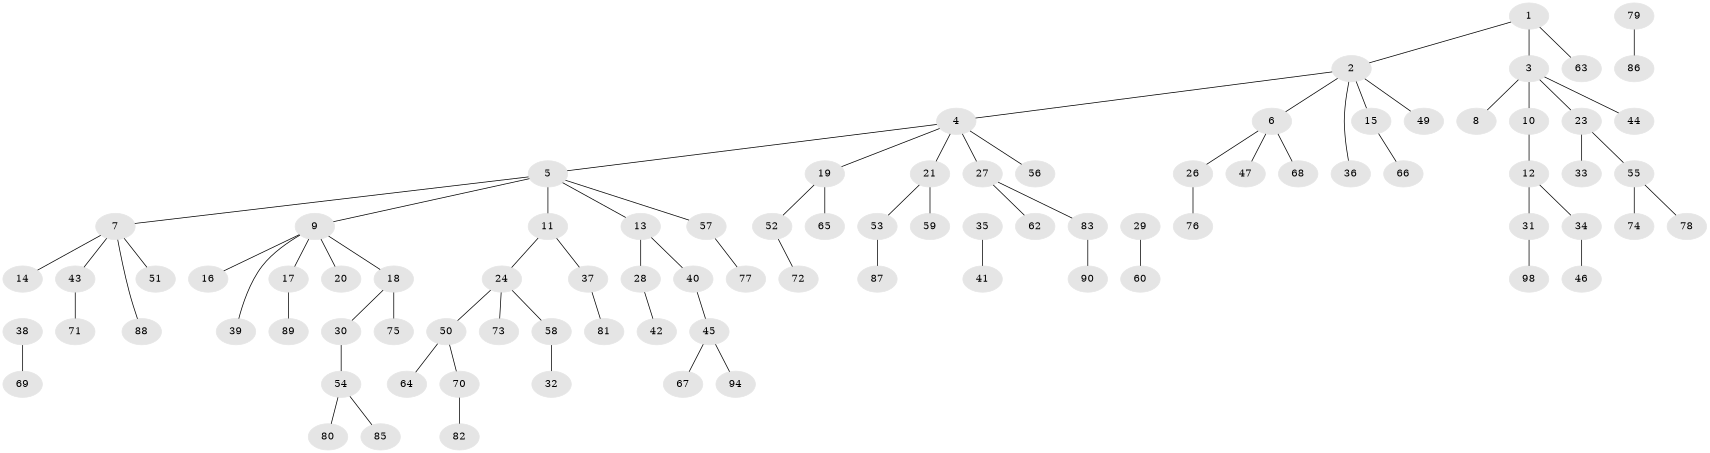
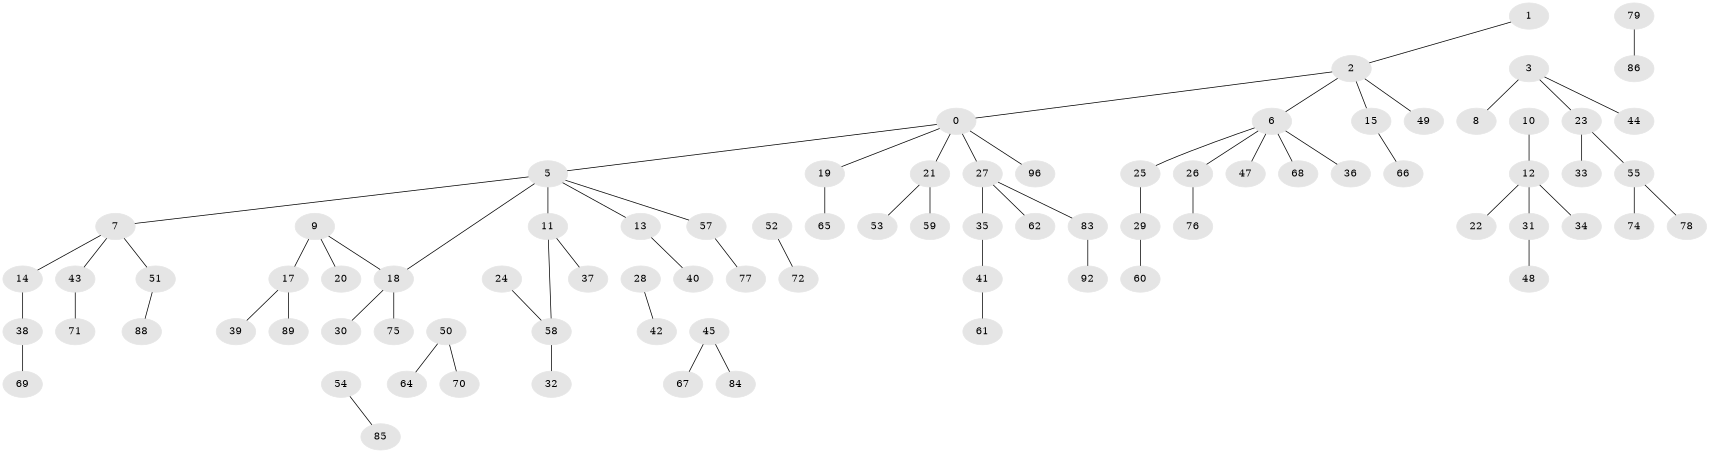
edge "1" -- "3": removed
node "63": removed
edge "3" -- "10": removed
node "4": label "4" -> "0"
edge "2" -- "36": now "6" -- "36"
node "56": label "56" -> "96"
node "25": added
edge "5" -- "9": now "5" -- "18"
edge "19" -- "52": removed
edge "27" -- "35": added
node "22": added
edge "11" -- "24": now "11" -- "58"
edge "13" -- "28": removed
edge "9" -- "39": now "17" -- "39"
node "16": removed
node "87": removed
node "90": label "90" -> "92"
node "98": label "98" -> "48"
node "46": removed
edge "7" -- "88": now "51" -- "88"
edge "14" -- "38": added
edge "24" -- "50": removed
edge "40" -- "45": removed
node "73": removed
node "81": removed
node "61": added
edge "30" -- "54": removed
node "94": label "94" -> "84"
node "80": removed
node "82": removed
